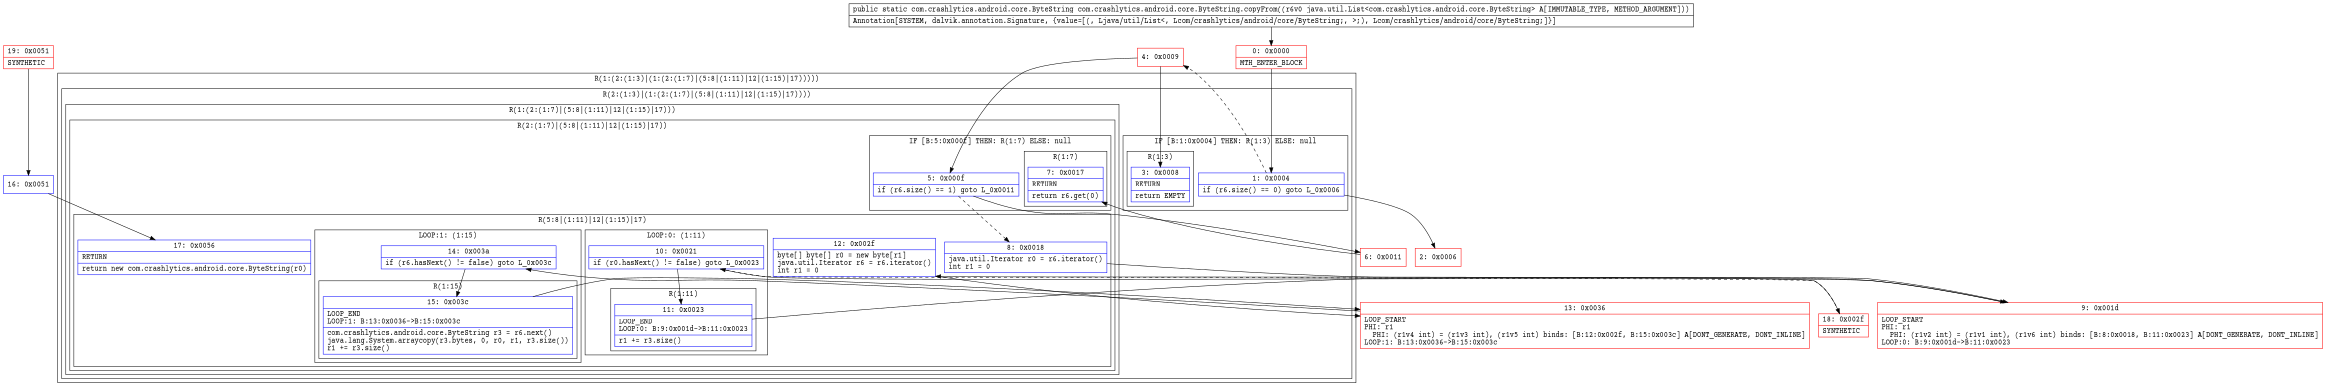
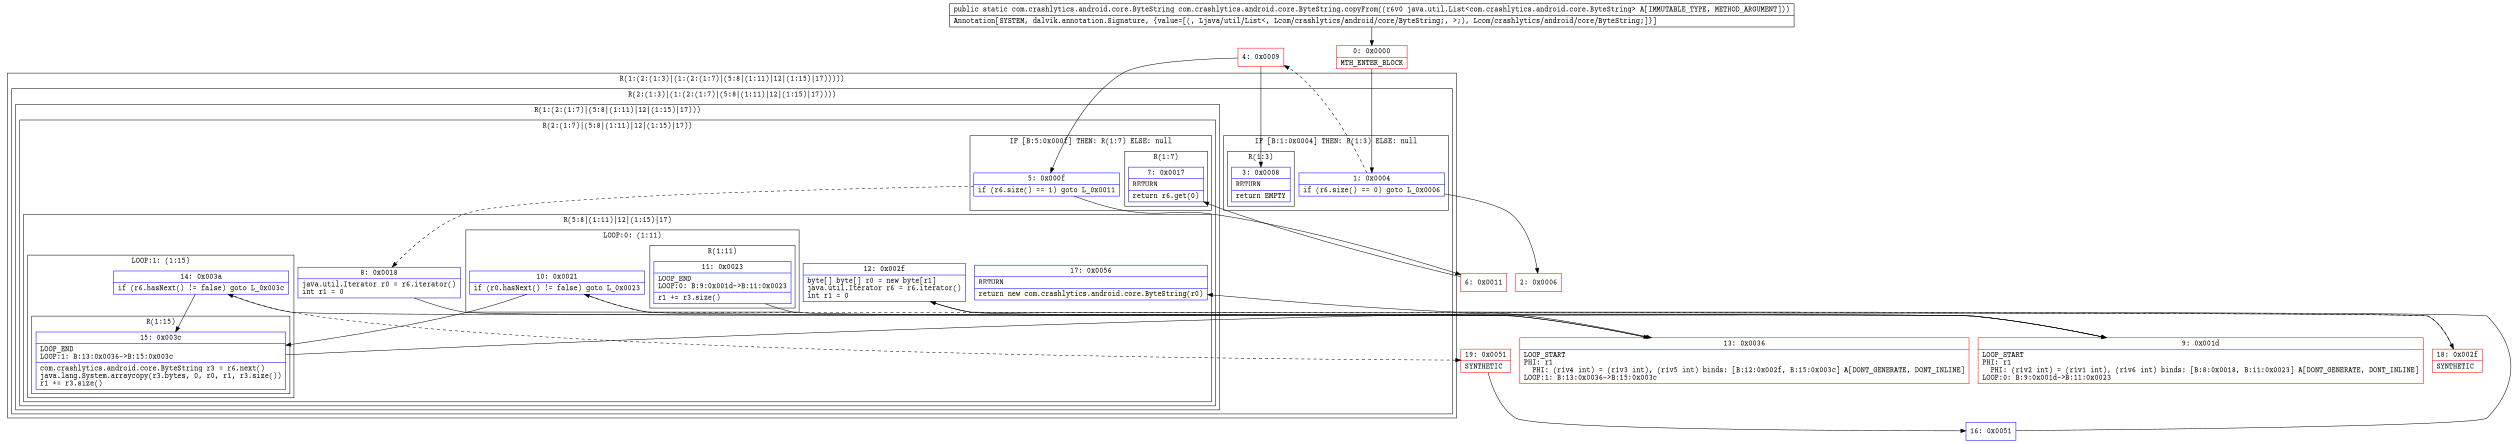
edge "10: 0x0021" -> "11: 0x0023": now "10: 0x0021" -> "15: 0x003c"
edge "14: 0x003a" -> "19: 0x0051": added
